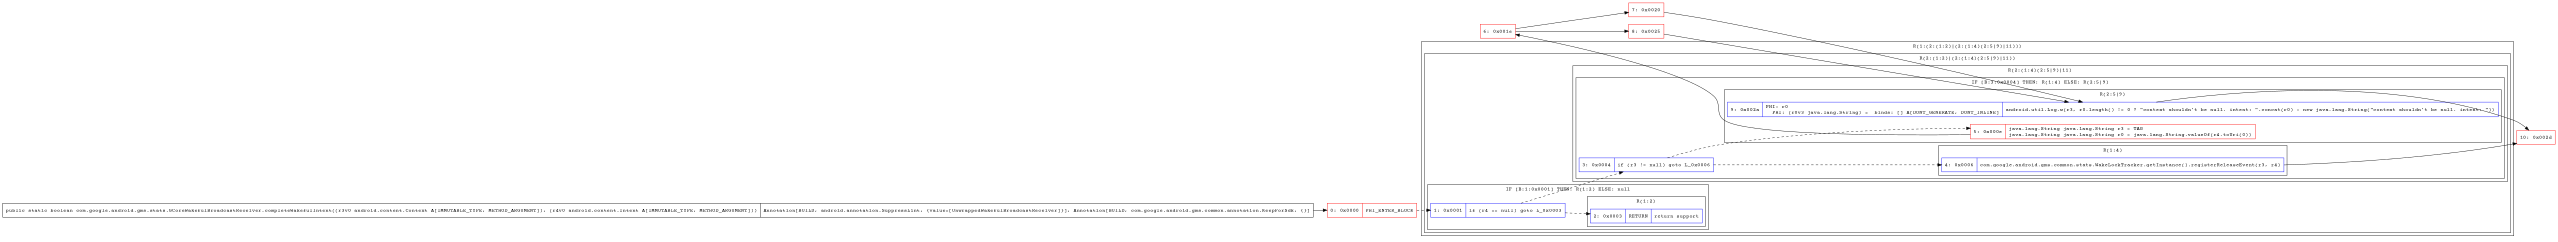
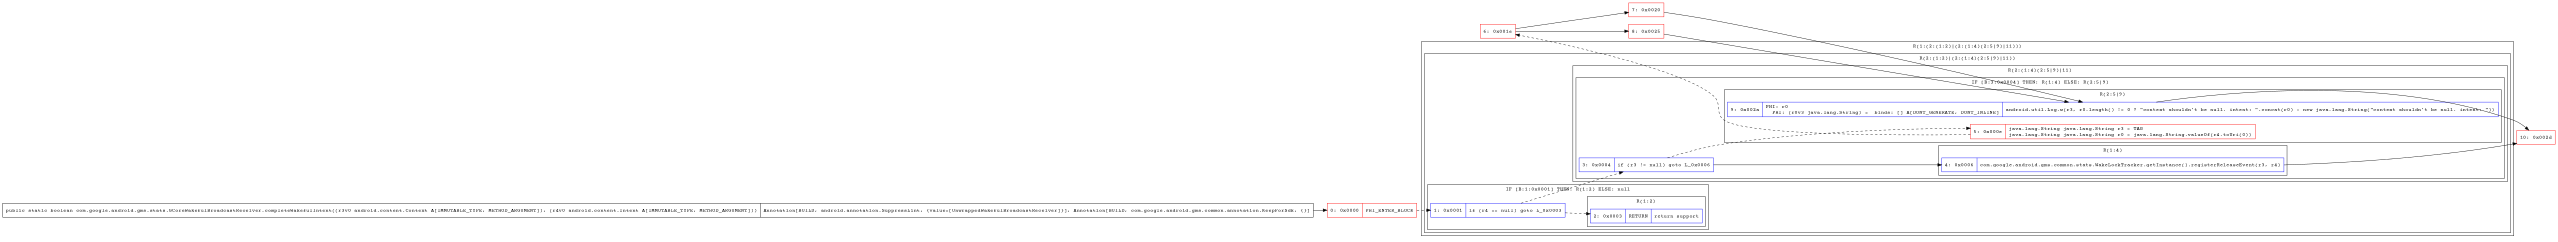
edge "5: 0x000e" -> "6: 0x001e": style solid -> dashed
edge "3: 0x0004" -> "4: 0x0006": style dashed -> solid
